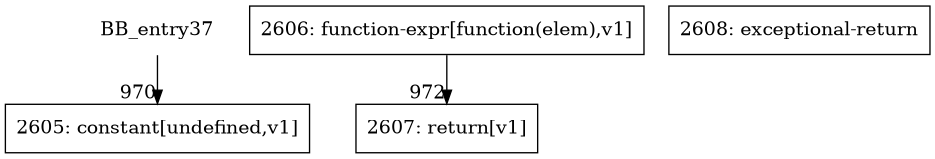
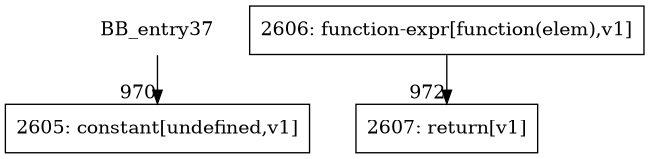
node "2608: exceptional-return": removed
